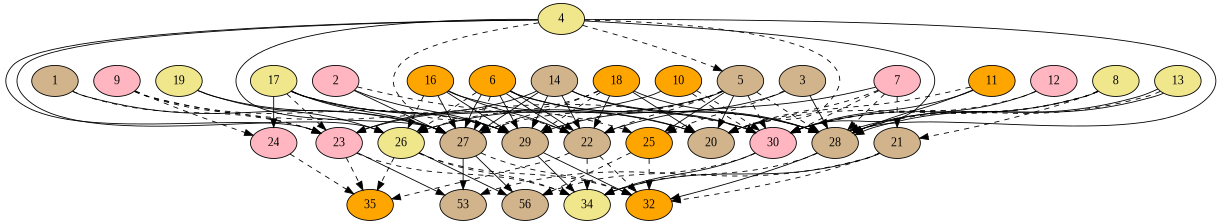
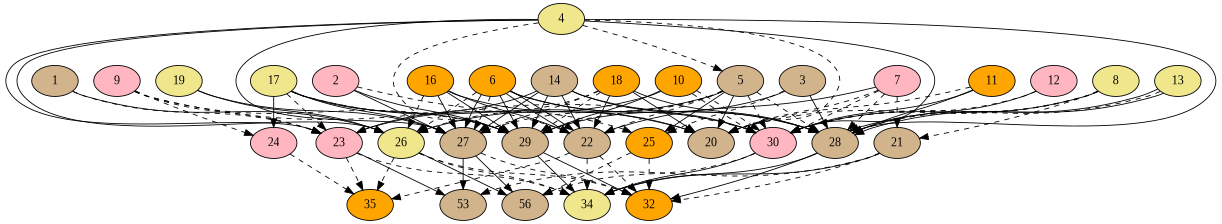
edge "10" -> "29": added
edge "1" -> "27": now "1" -> "26"
edge "28" -> "34": style dashed -> solid
